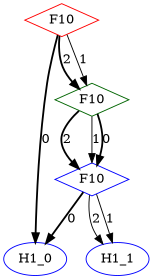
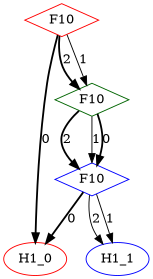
node "H1_0": color blue -> red
